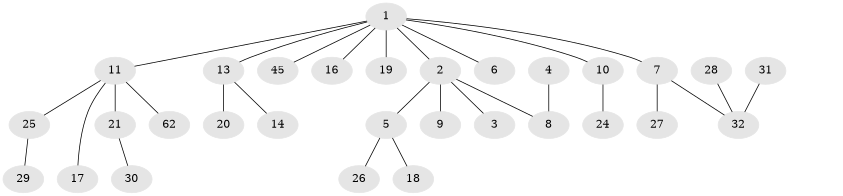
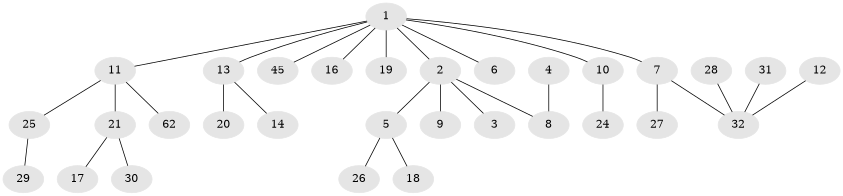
node "12": added
edge "11" -- "17": now "21" -- "17"
